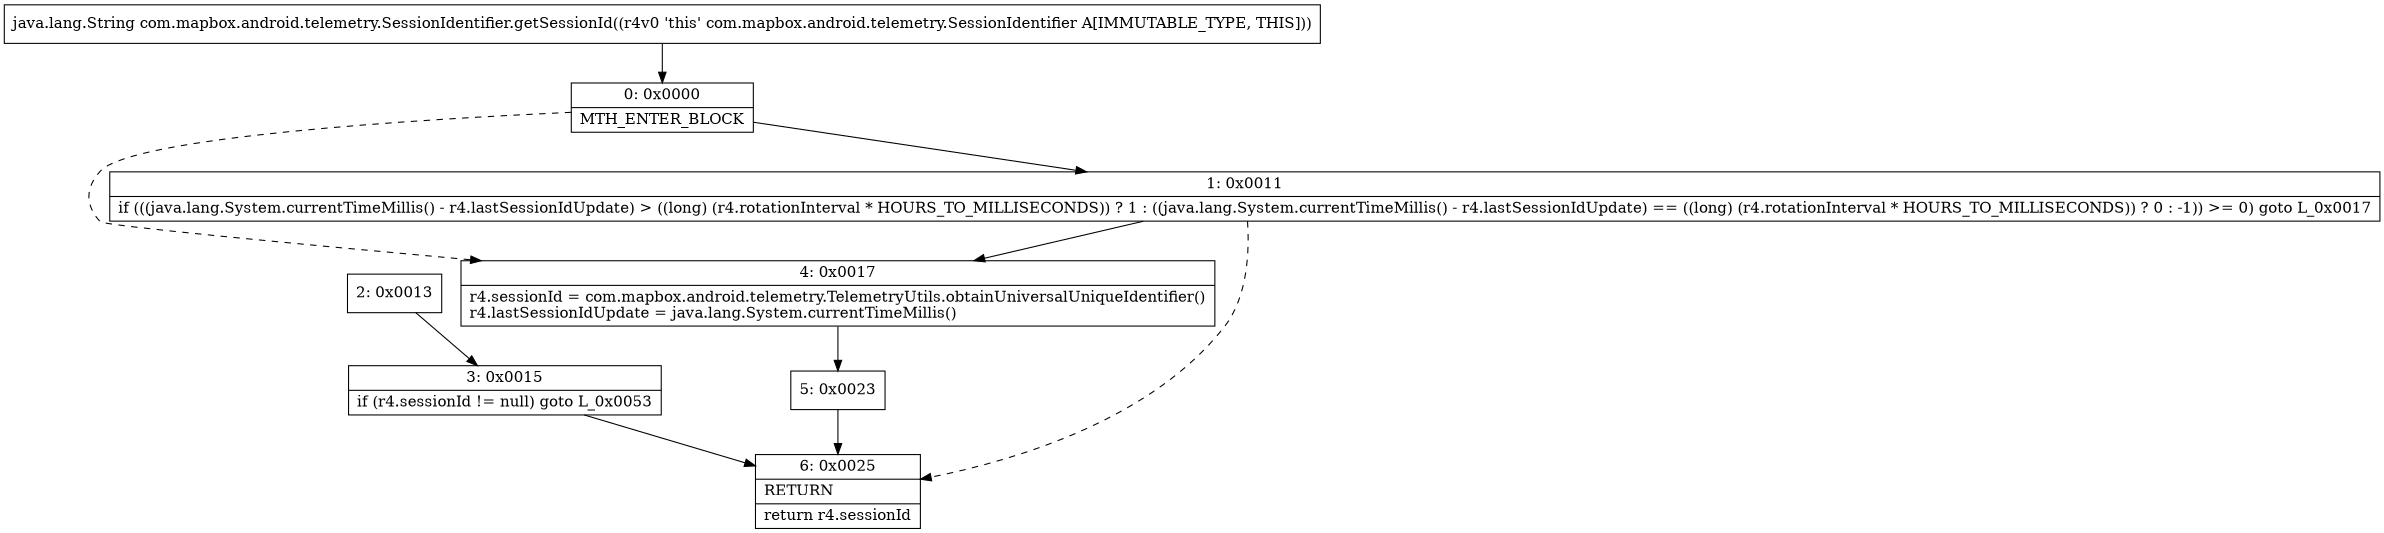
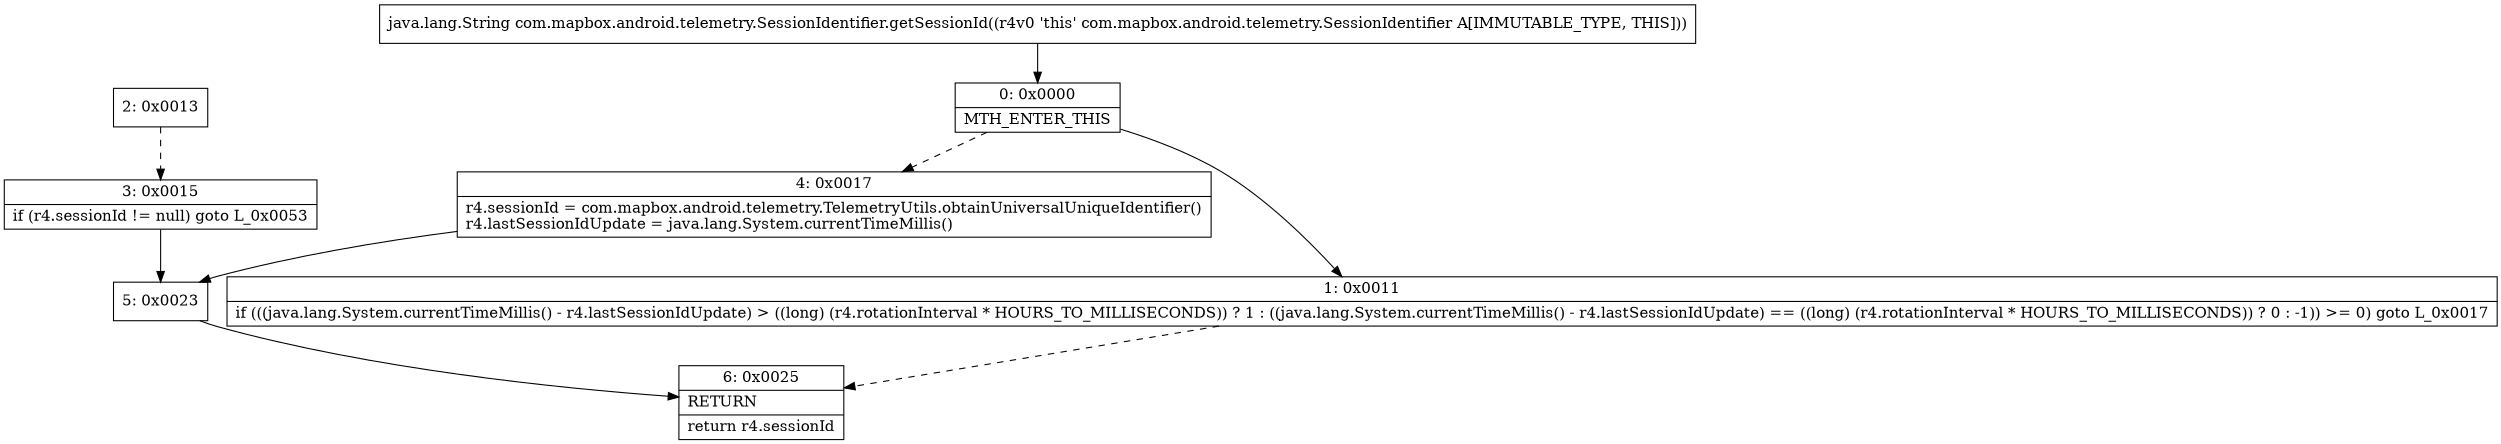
node "0: 0x0000": text "MTH_ENTER_BLOCK" -> "MTH_ENTER_THIS"
edge "1: 0x0011" -> "4: 0x0017": removed
edge "2: 0x0013" -> "3: 0x0015": style solid -> dashed
edge "3: 0x0015" -> "6: 0x0025": now "3: 0x0015" -> "5: 0x0023"
